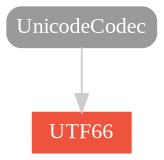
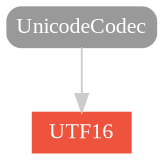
node "UTF66": label "UTF66" -> "UTF16"
